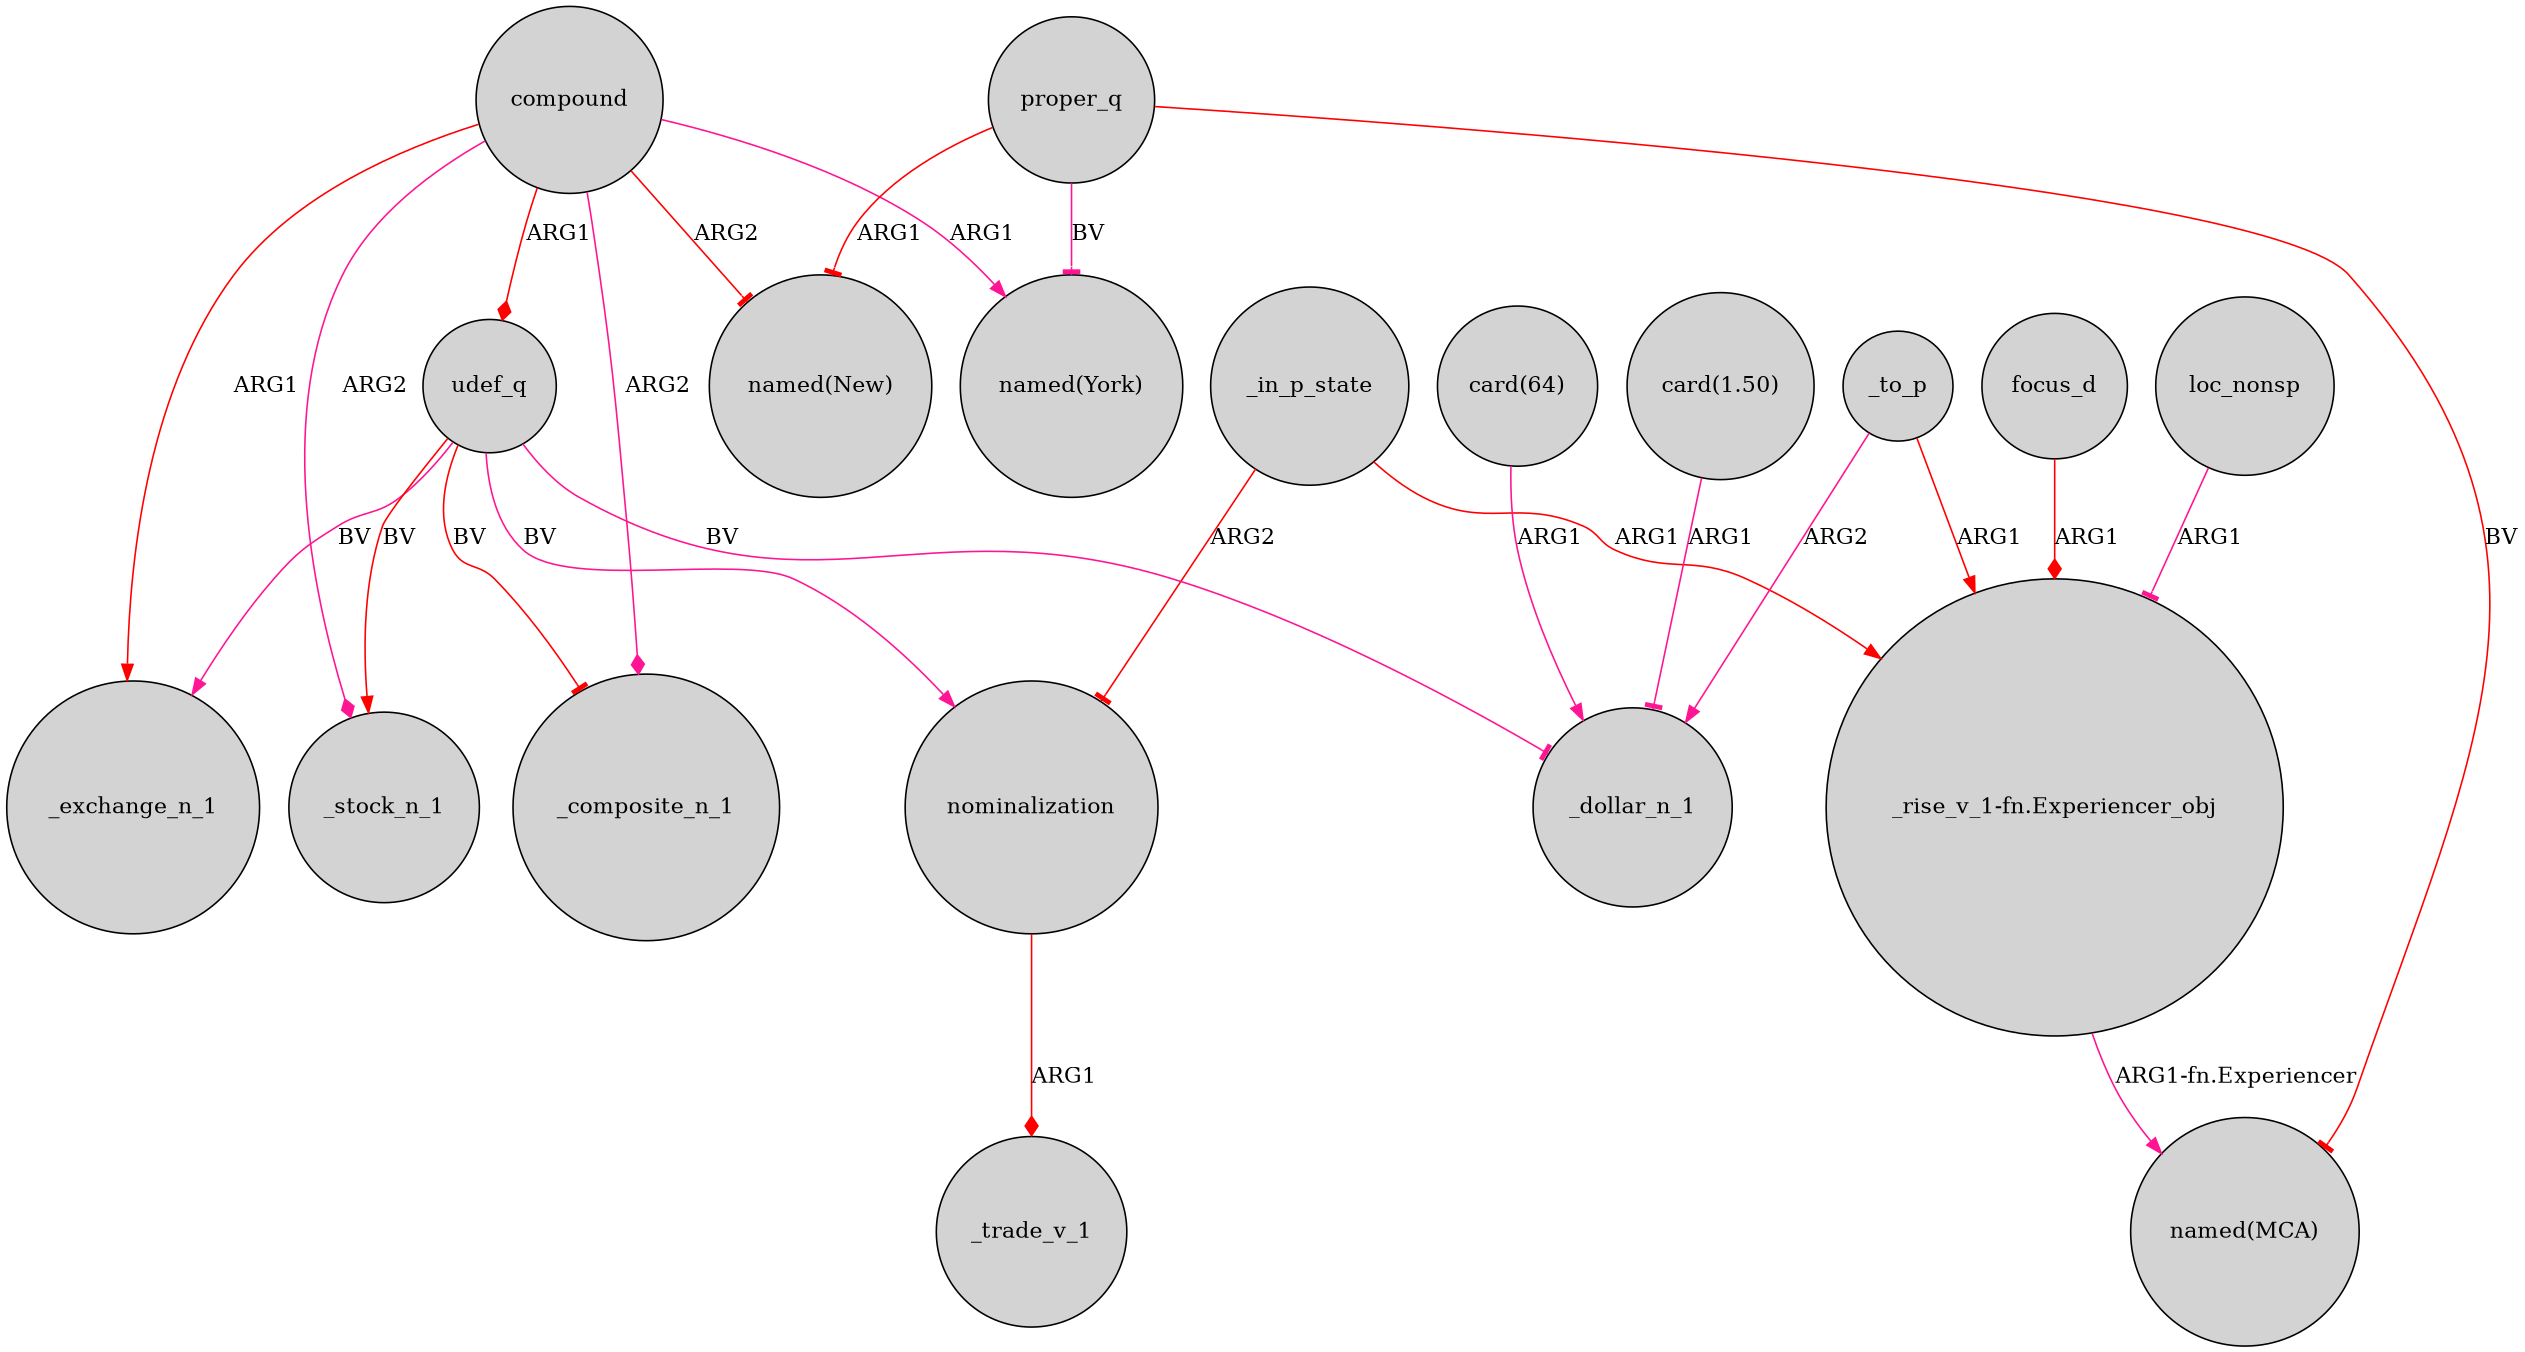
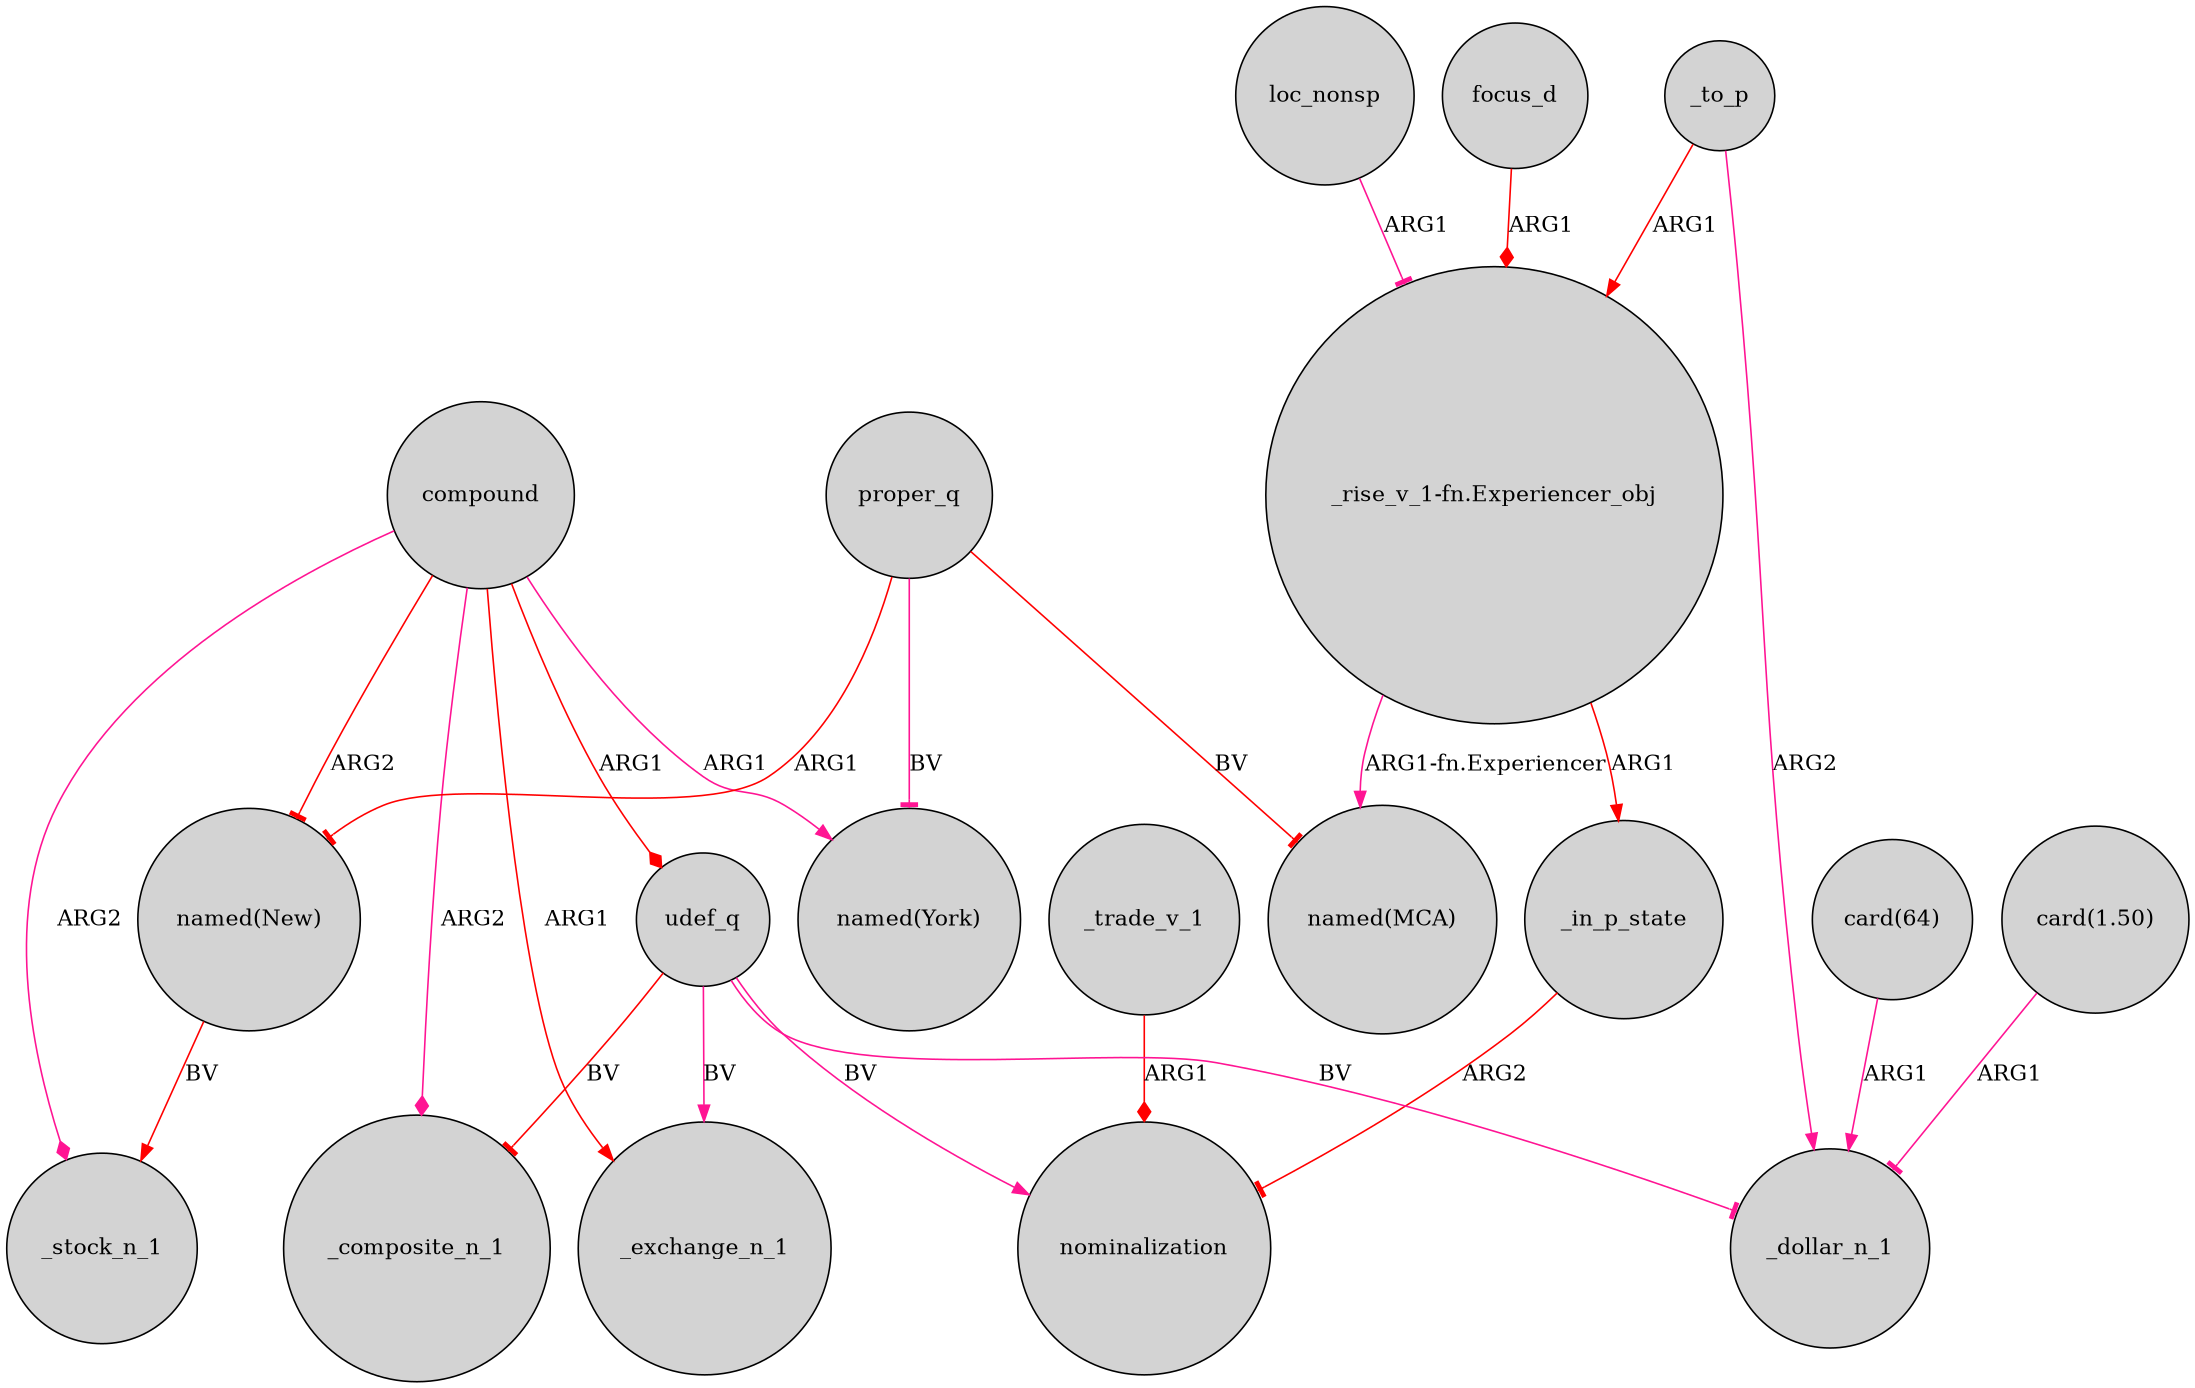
edge "_in_p_state" -> "_rise_v_1-fn.Experiencer_obj": reversed
edge "udef_q" -> "_stock_n_1": now "named(New)" -> "_stock_n_1"
edge "nominalization" -> "_trade_v_1": reversed
